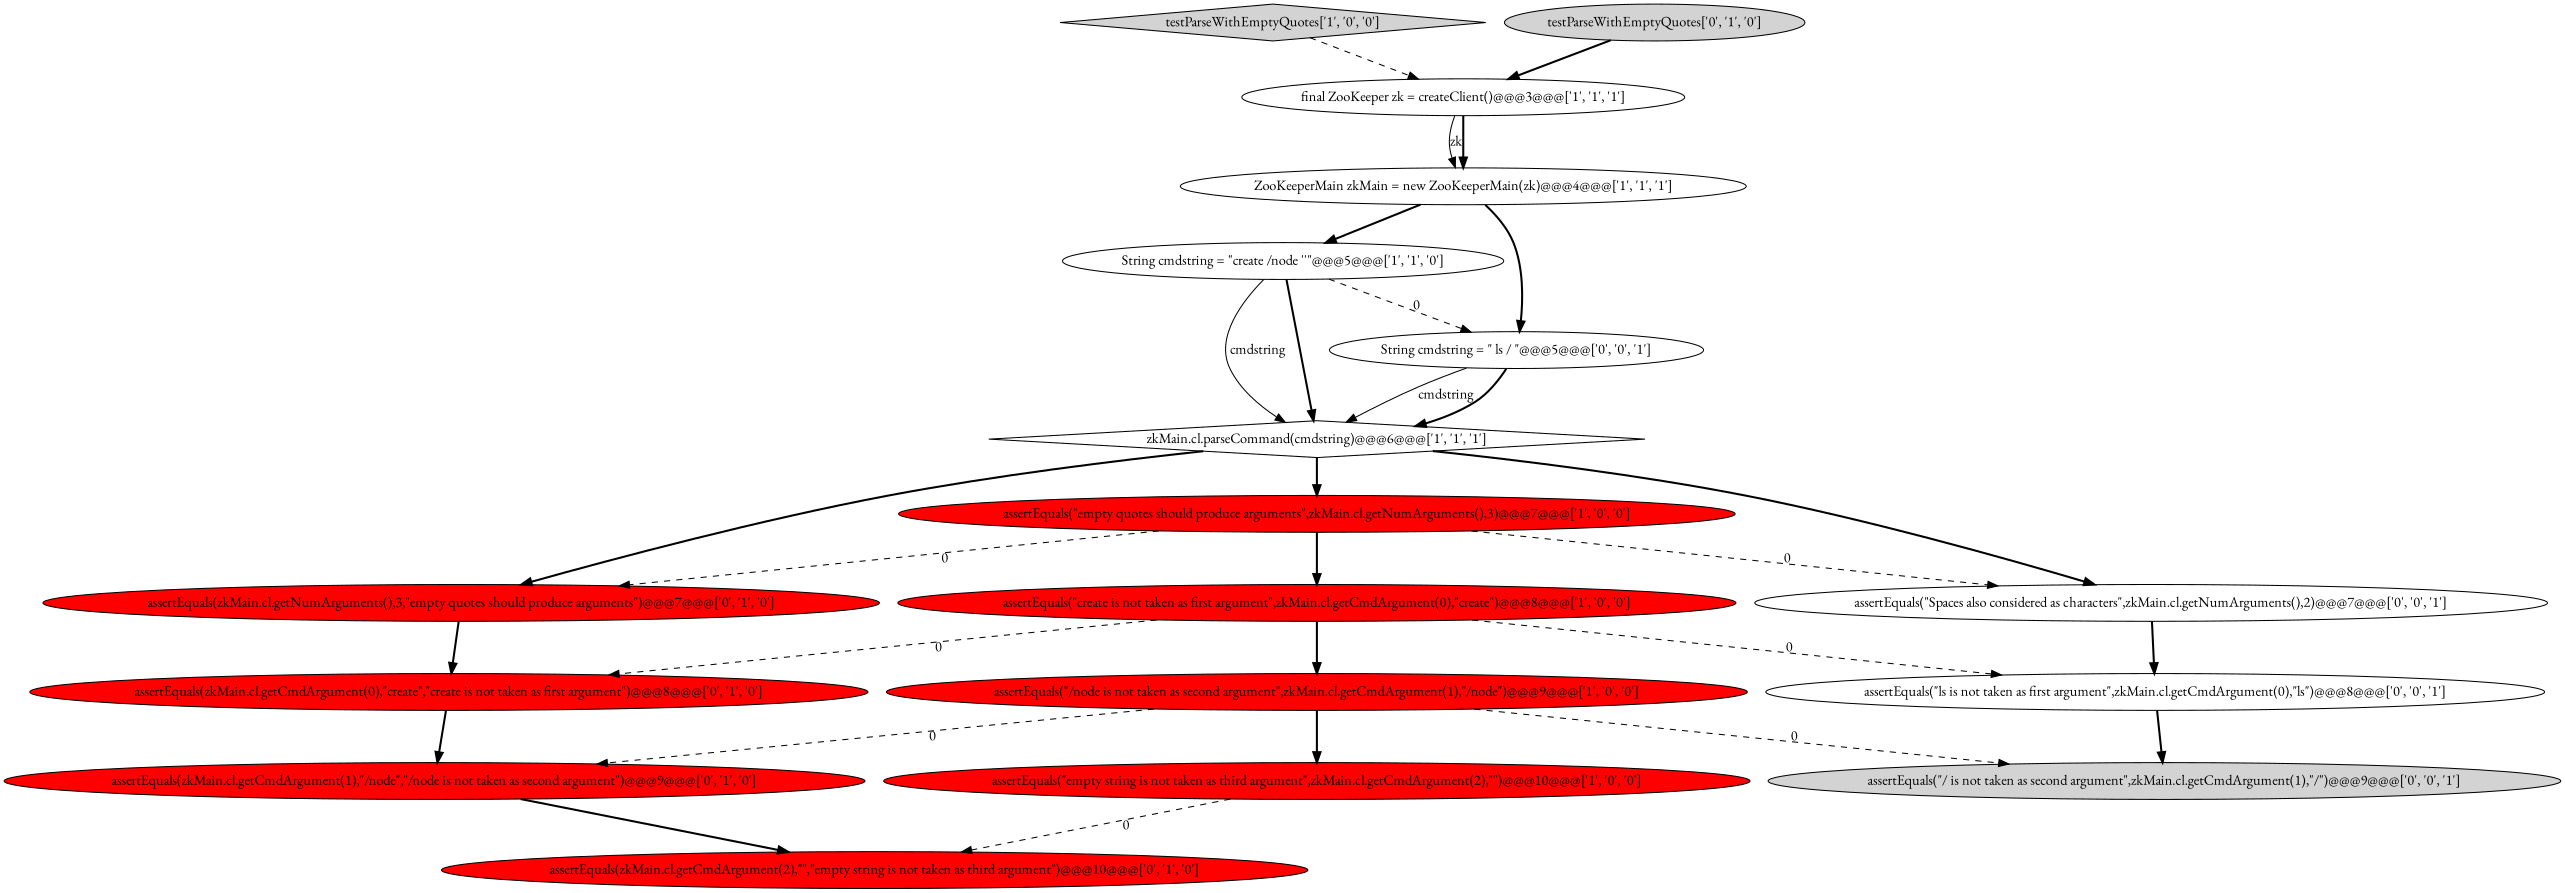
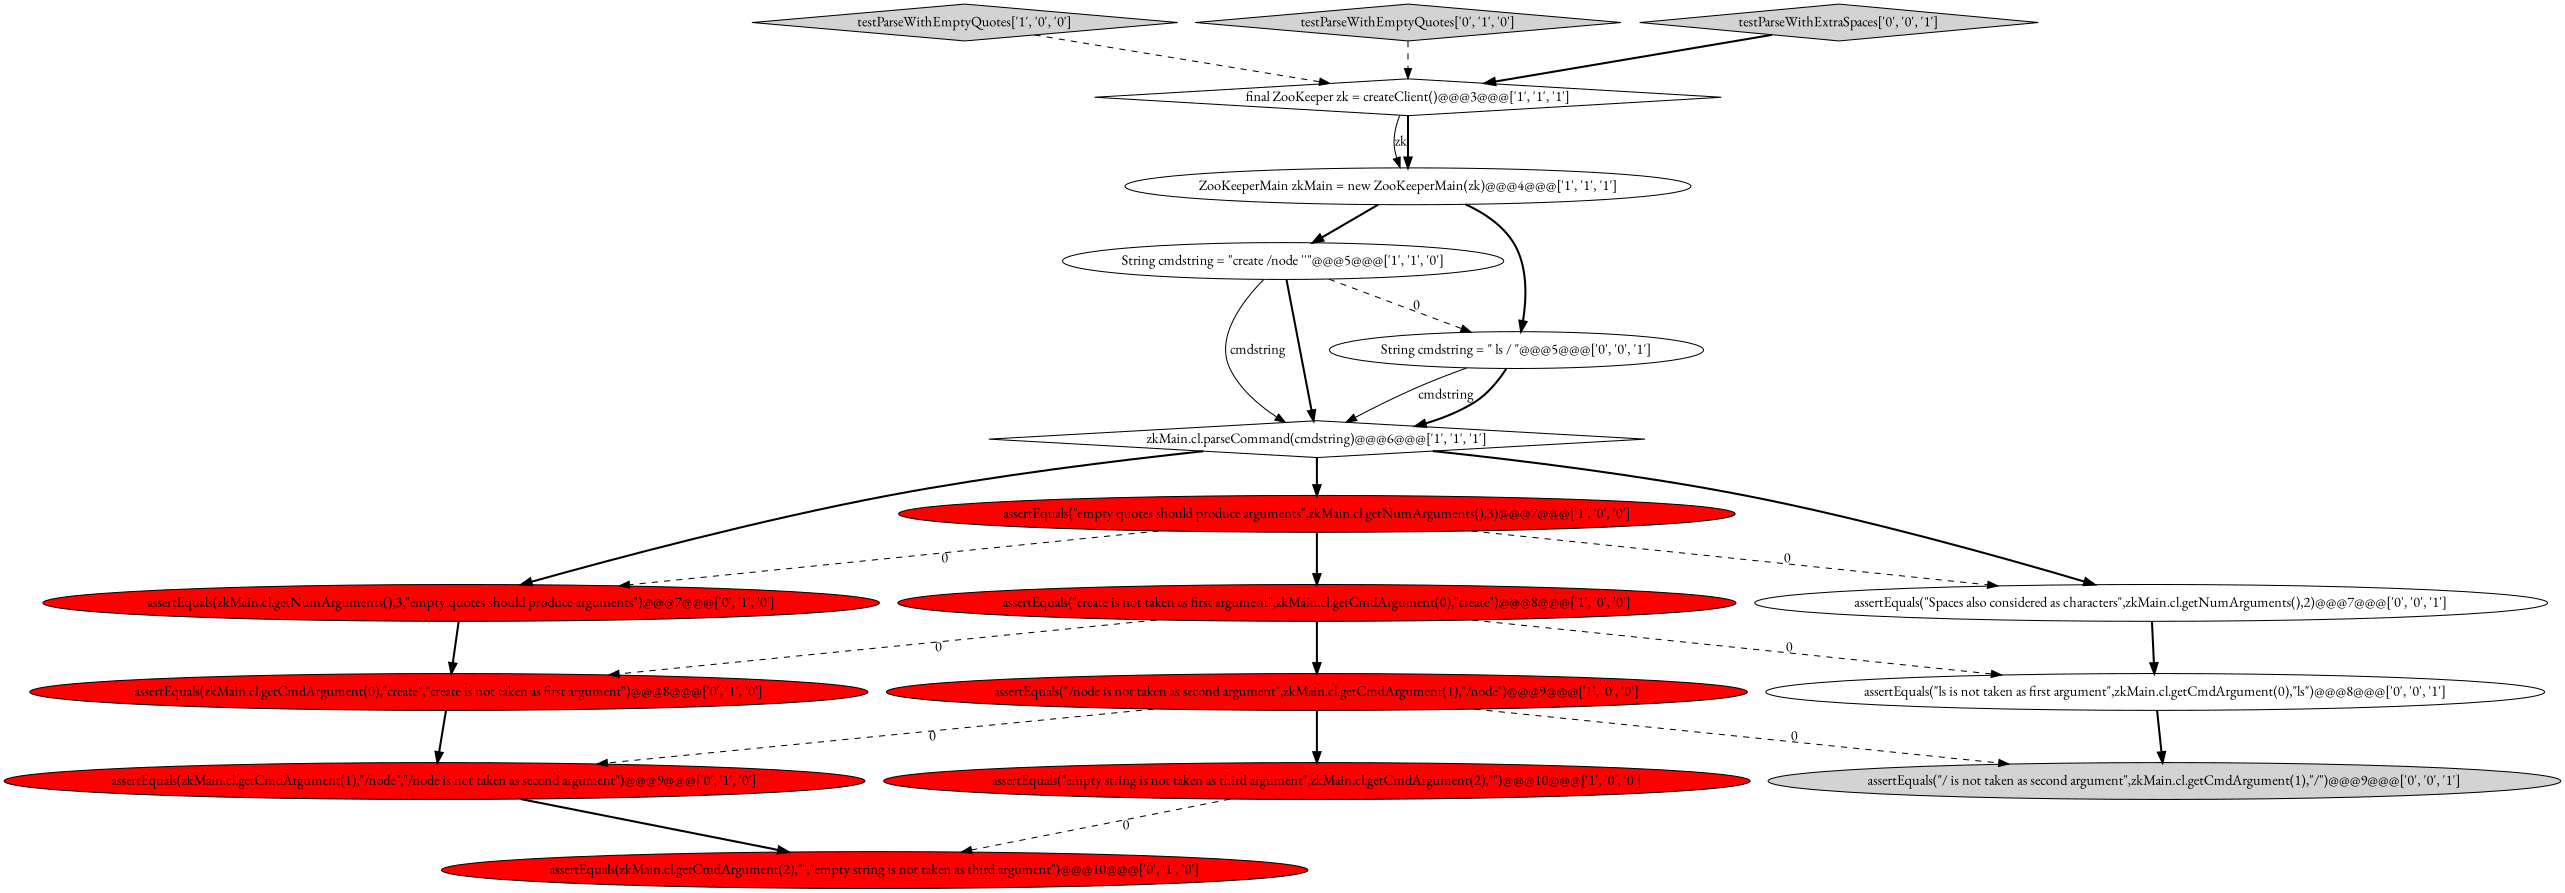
node "testParseWithEmptyQuotes['0', '1', '0']": shape ellipse -> diamond
node "testParseWithExtraSpaces['0', '0', '1']": added
edge "testParseWithEmptyQuotes['0', '1', '0']" -> "final ZooKeeper zk = createClient()@@@3@@@['1', '1', '1']": style bold -> dashed
node "final ZooKeeper zk = createClient()@@@3@@@['1', '1', '1']": shape ellipse -> diamond
